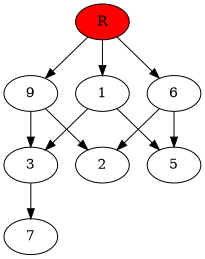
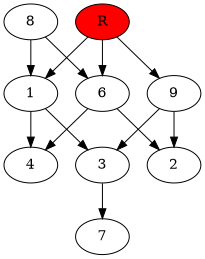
node "8": added
node "5": label "5" -> "4"
